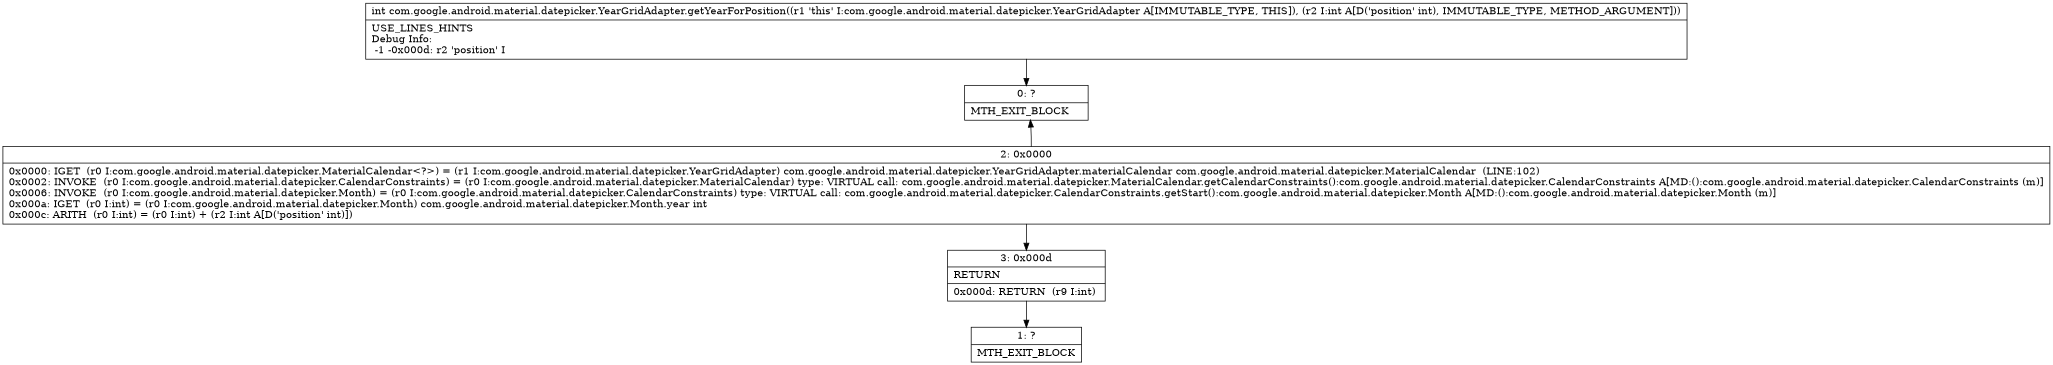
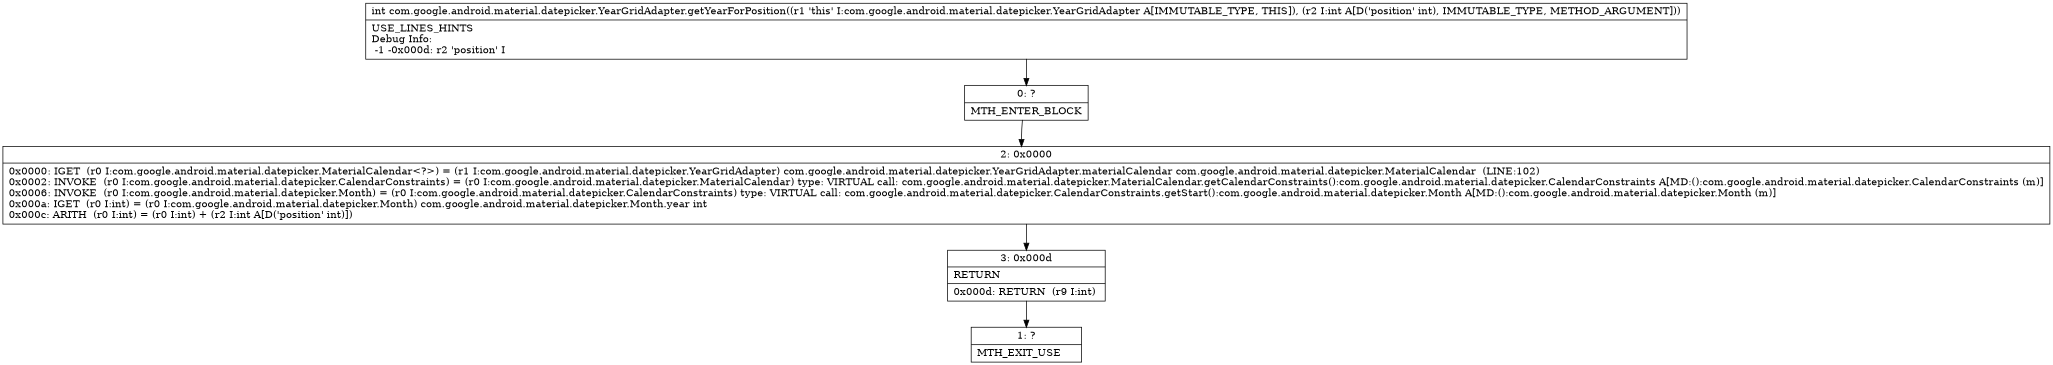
node "0: ?": text "MTH_EXIT_BLOCK" -> "MTH_ENTER_BLOCK"
edge "2: 0x0000" -> "0: ?": reversed
node "1: ?": text "MTH_EXIT_BLOCK" -> "MTH_EXIT_USE"
